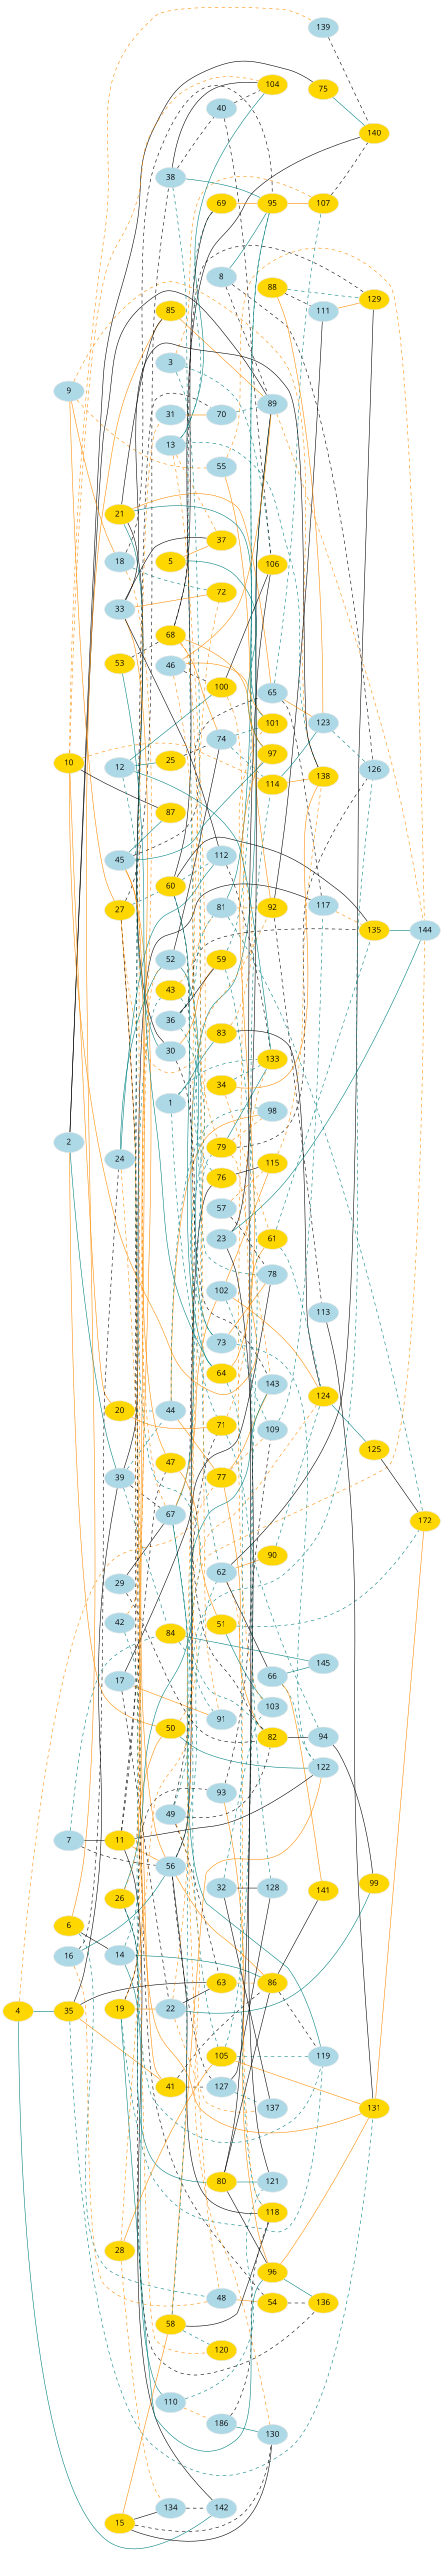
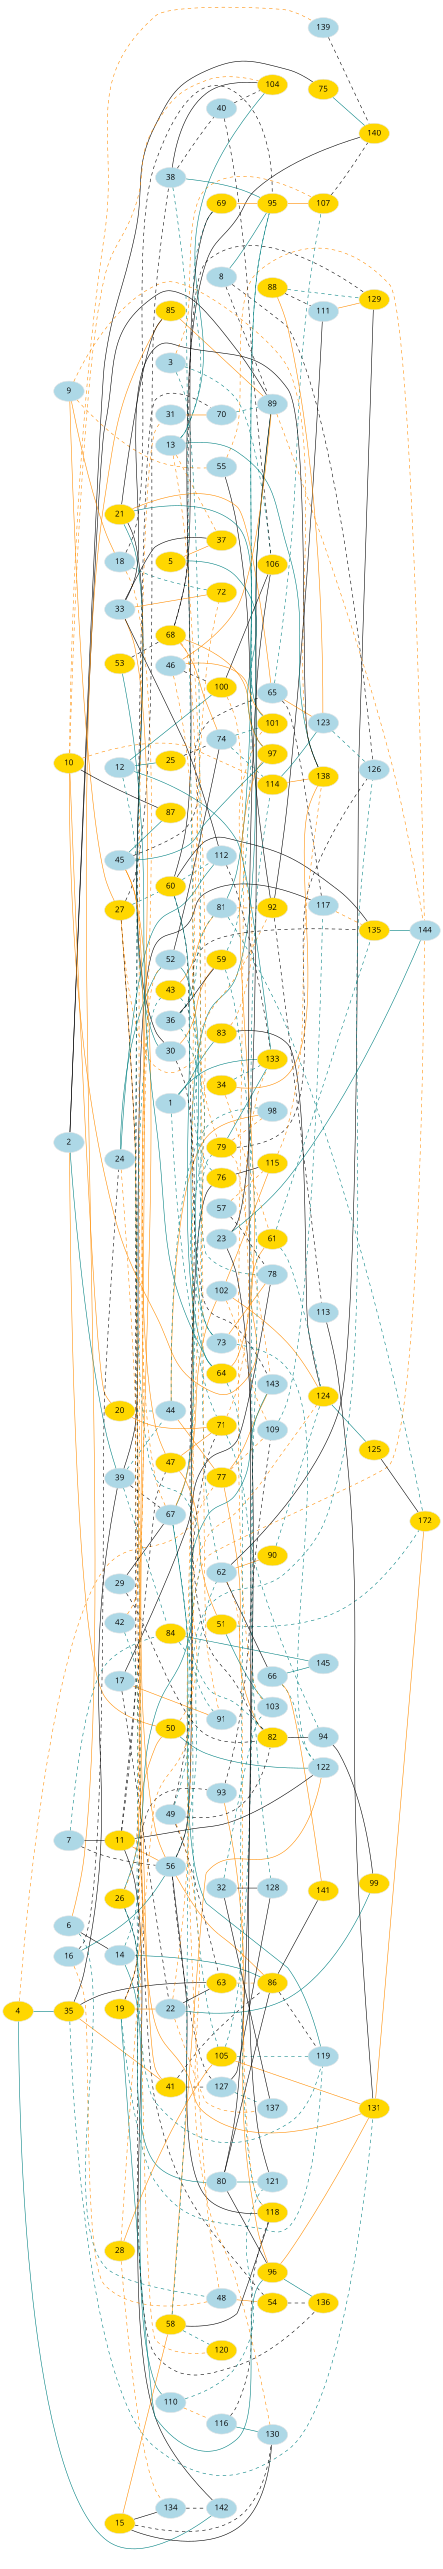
edge "13" -- "138": style dashed -> solid
edge "55" -- "92": color darkorange -> black
edge "81" -- "43": style dashed -> solid
edge "133" -- "1": style dashed -> solid
edge "102" -- "109": color teal -> darkorange
edge "71" -- "47": added
node "6": fillcolor gold -> lightblue
node "80": fillcolor gold -> lightblue
node "186": label "186" -> "116"
